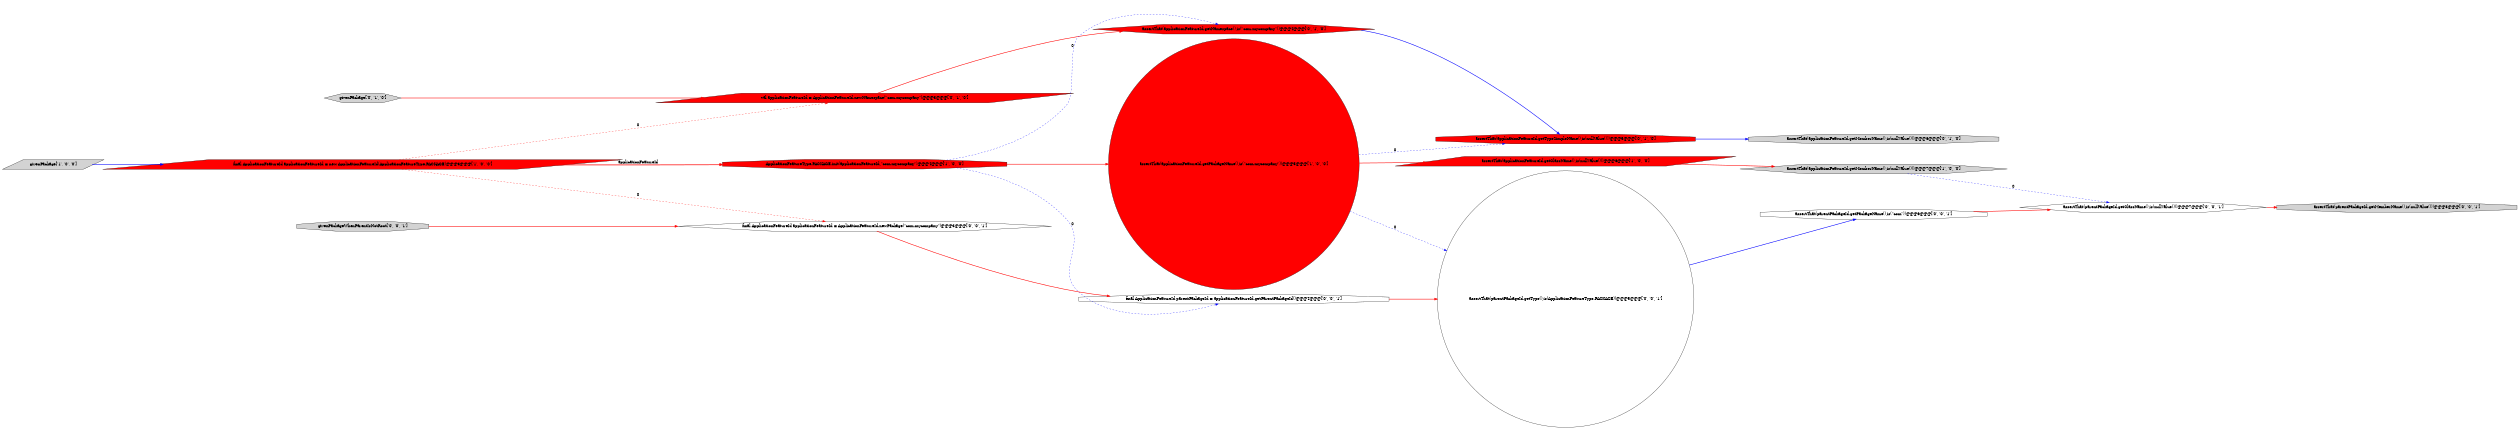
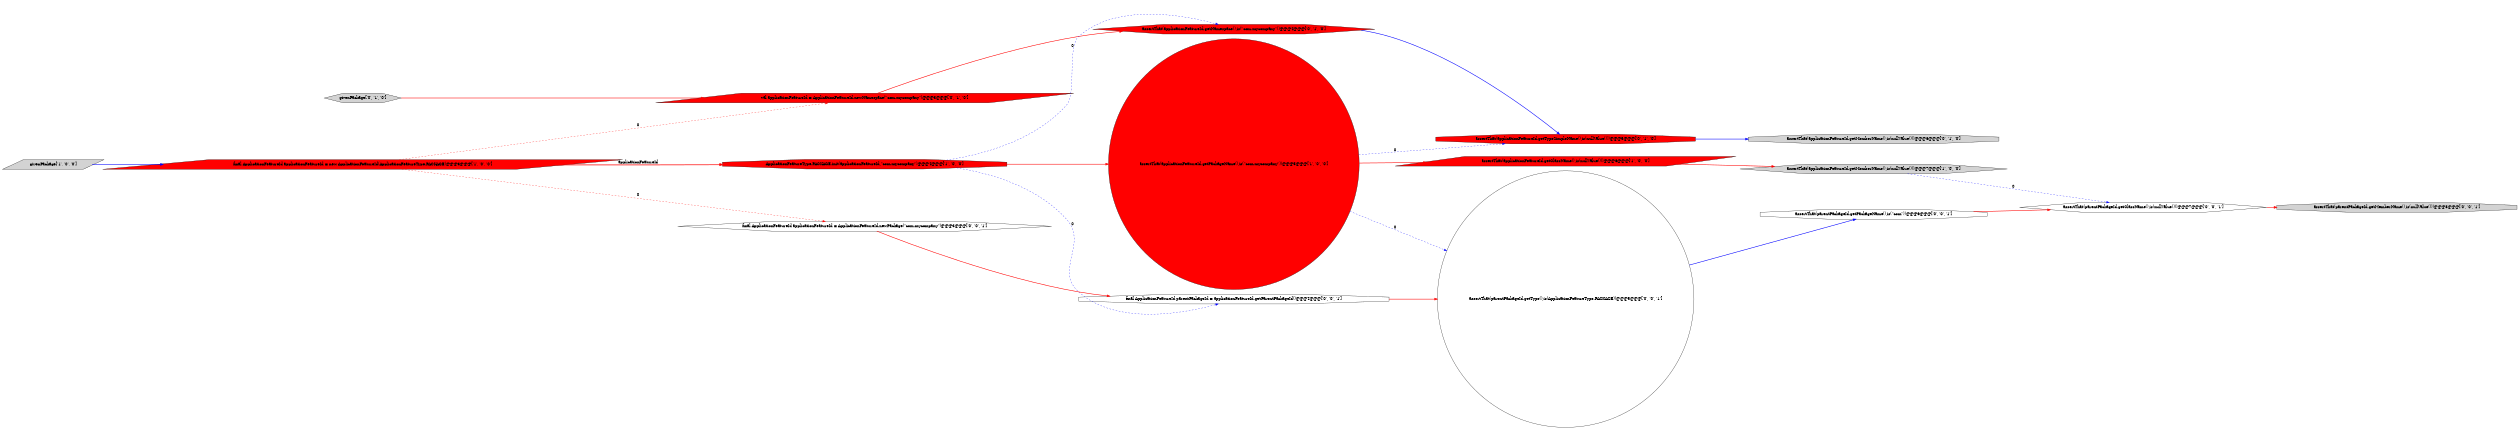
node "givenPackageWhenParentIsNotRoot['0', '0', '1']": removed
